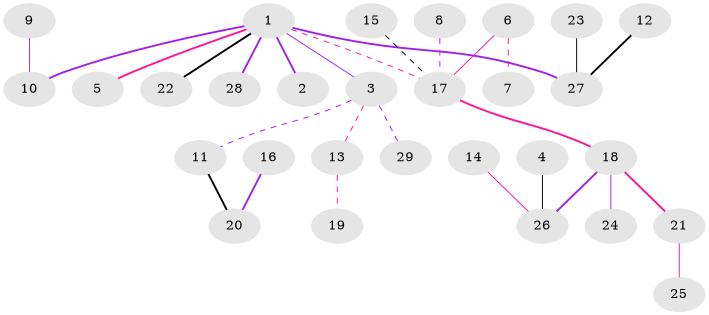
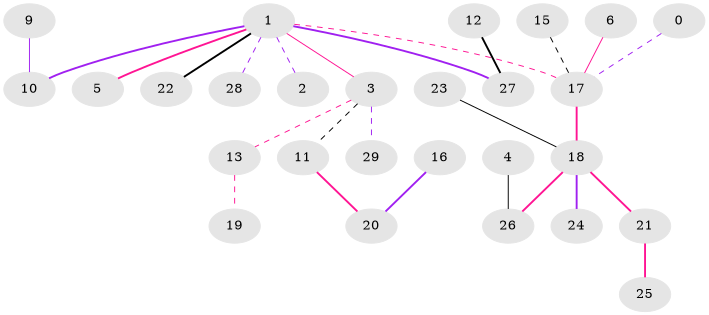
node "8": label "8" -> "0"
edge "1" -- "28": style bold -> dashed
edge "1" -- "2": style bold -> dashed
edge "1" -- "3": color purple -> deeppink
edge "23" -- "27": now "23" -- "18"
node "7": removed
edge "3" -- "11": color purple -> black
node "14": removed
edge "11" -- "20": color black -> deeppink
edge "18" -- "26": color purple -> deeppink
edge "18" -- "24": style solid -> bold
edge "21" -- "25": style solid -> bold
